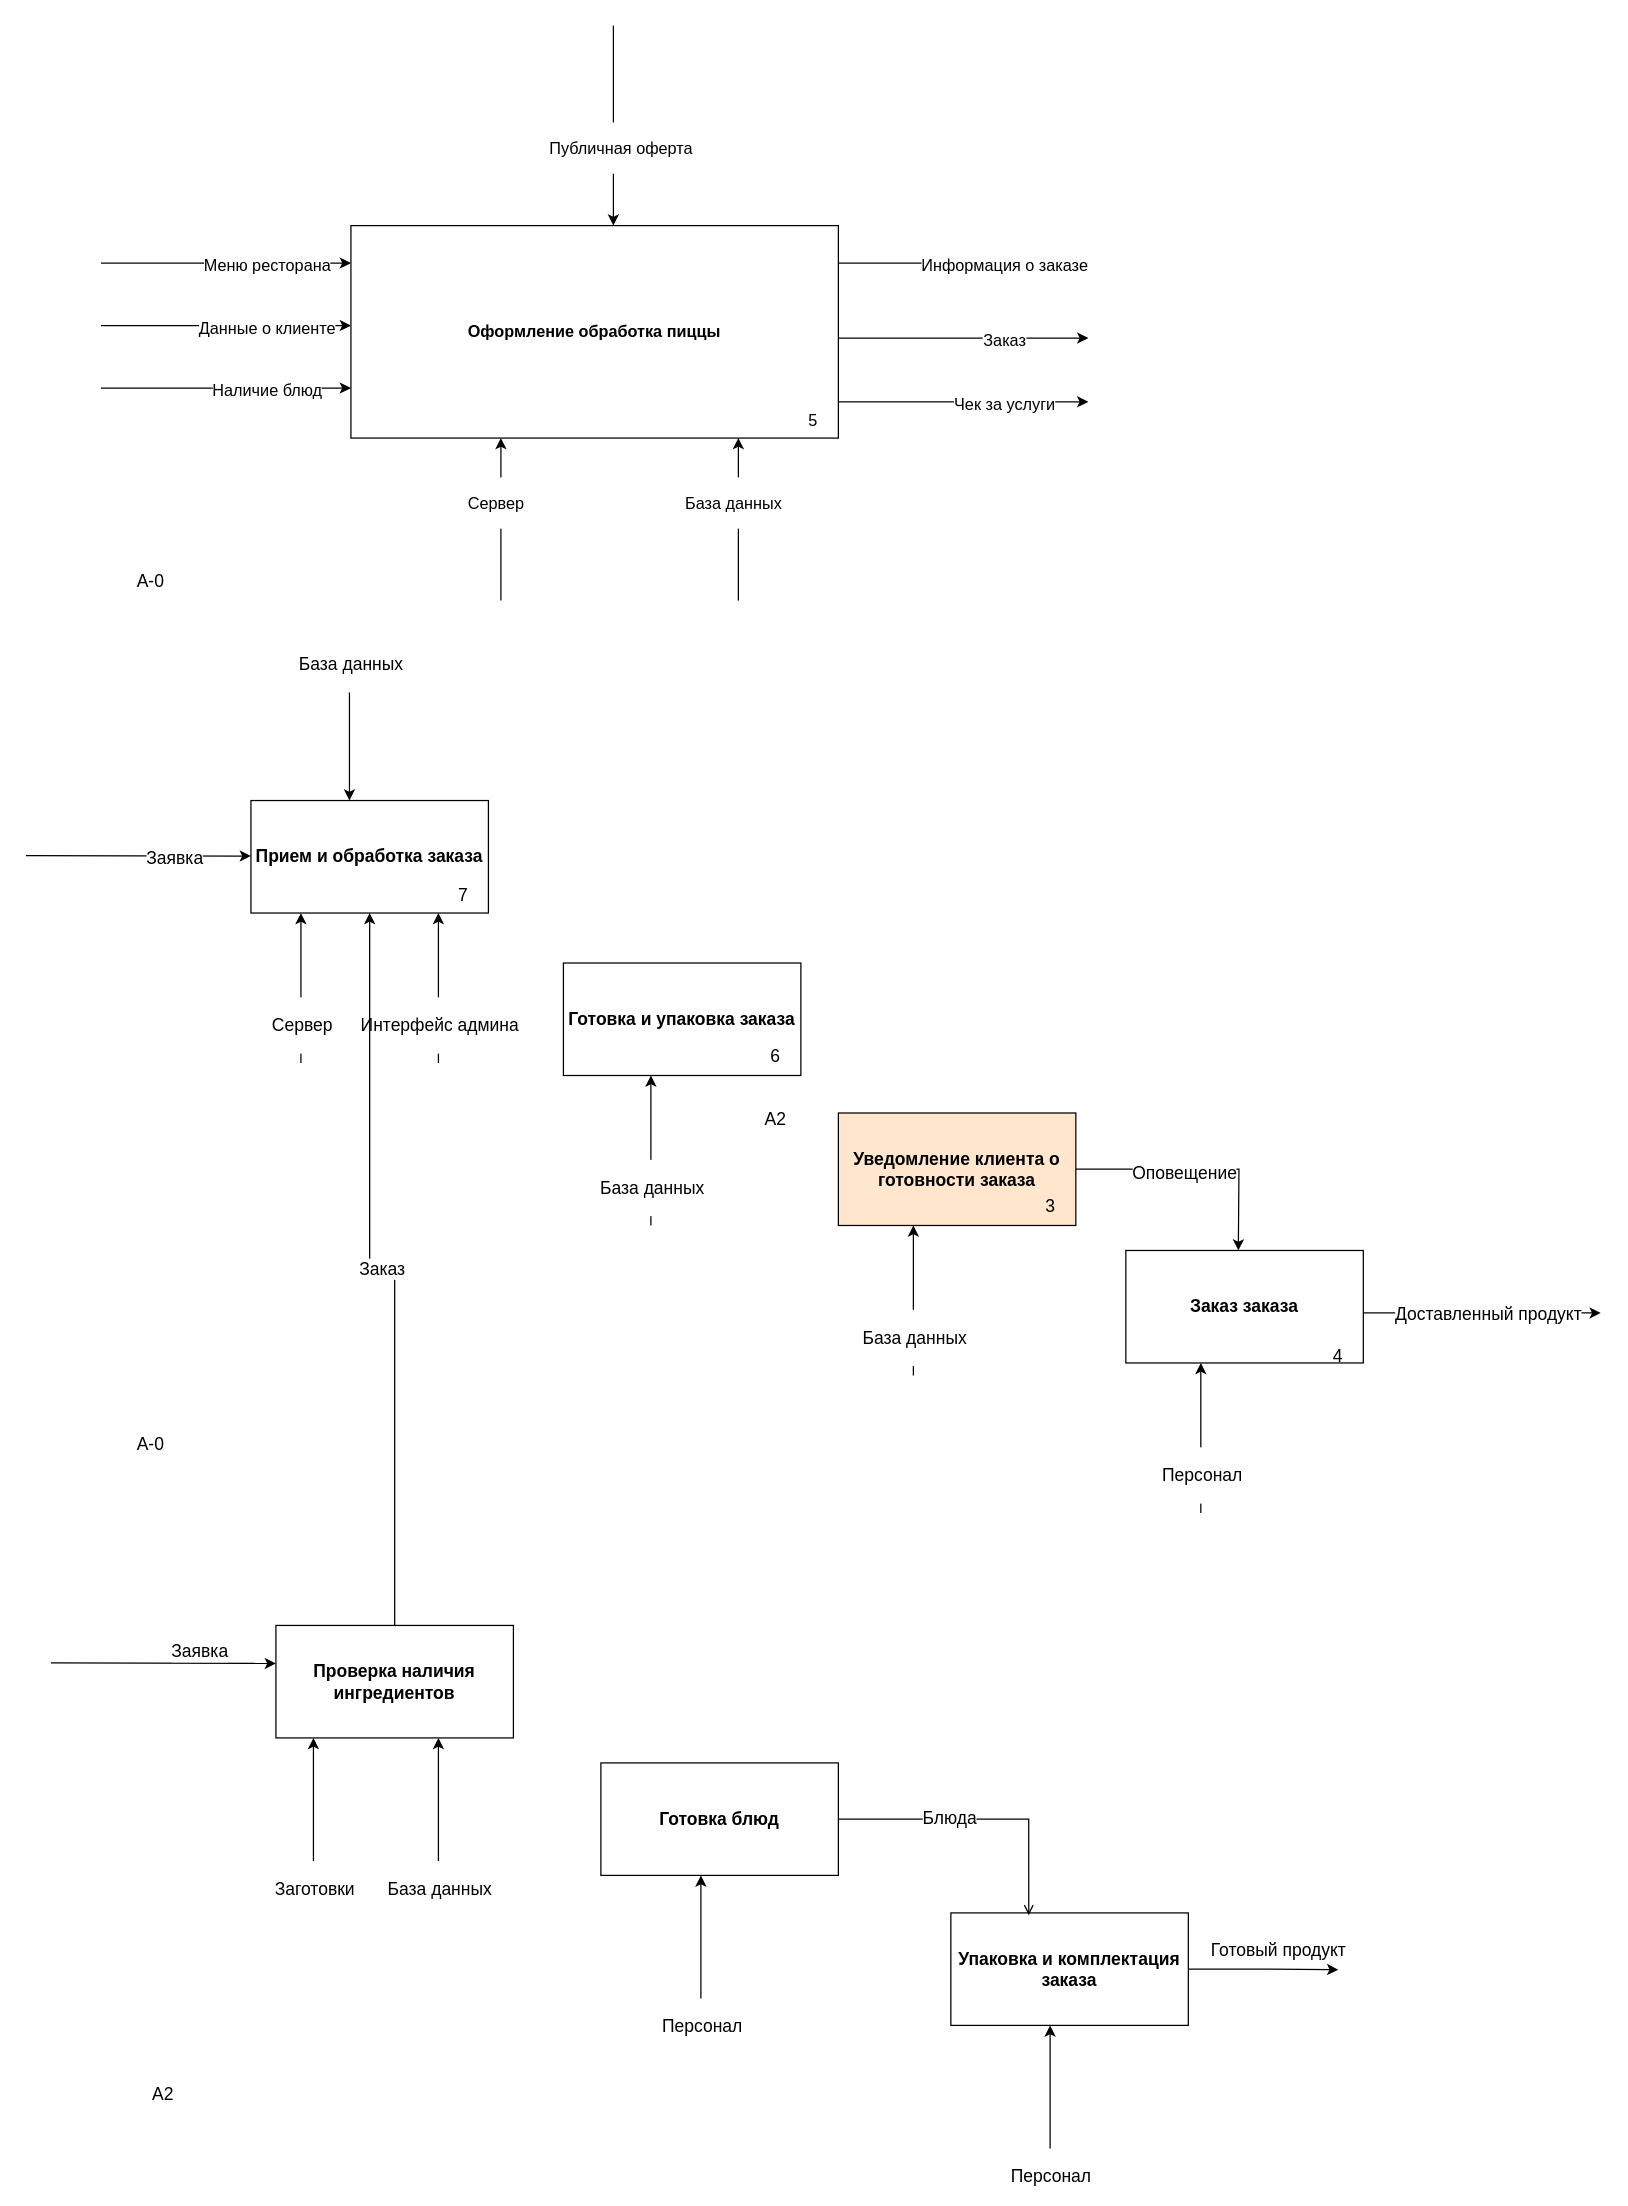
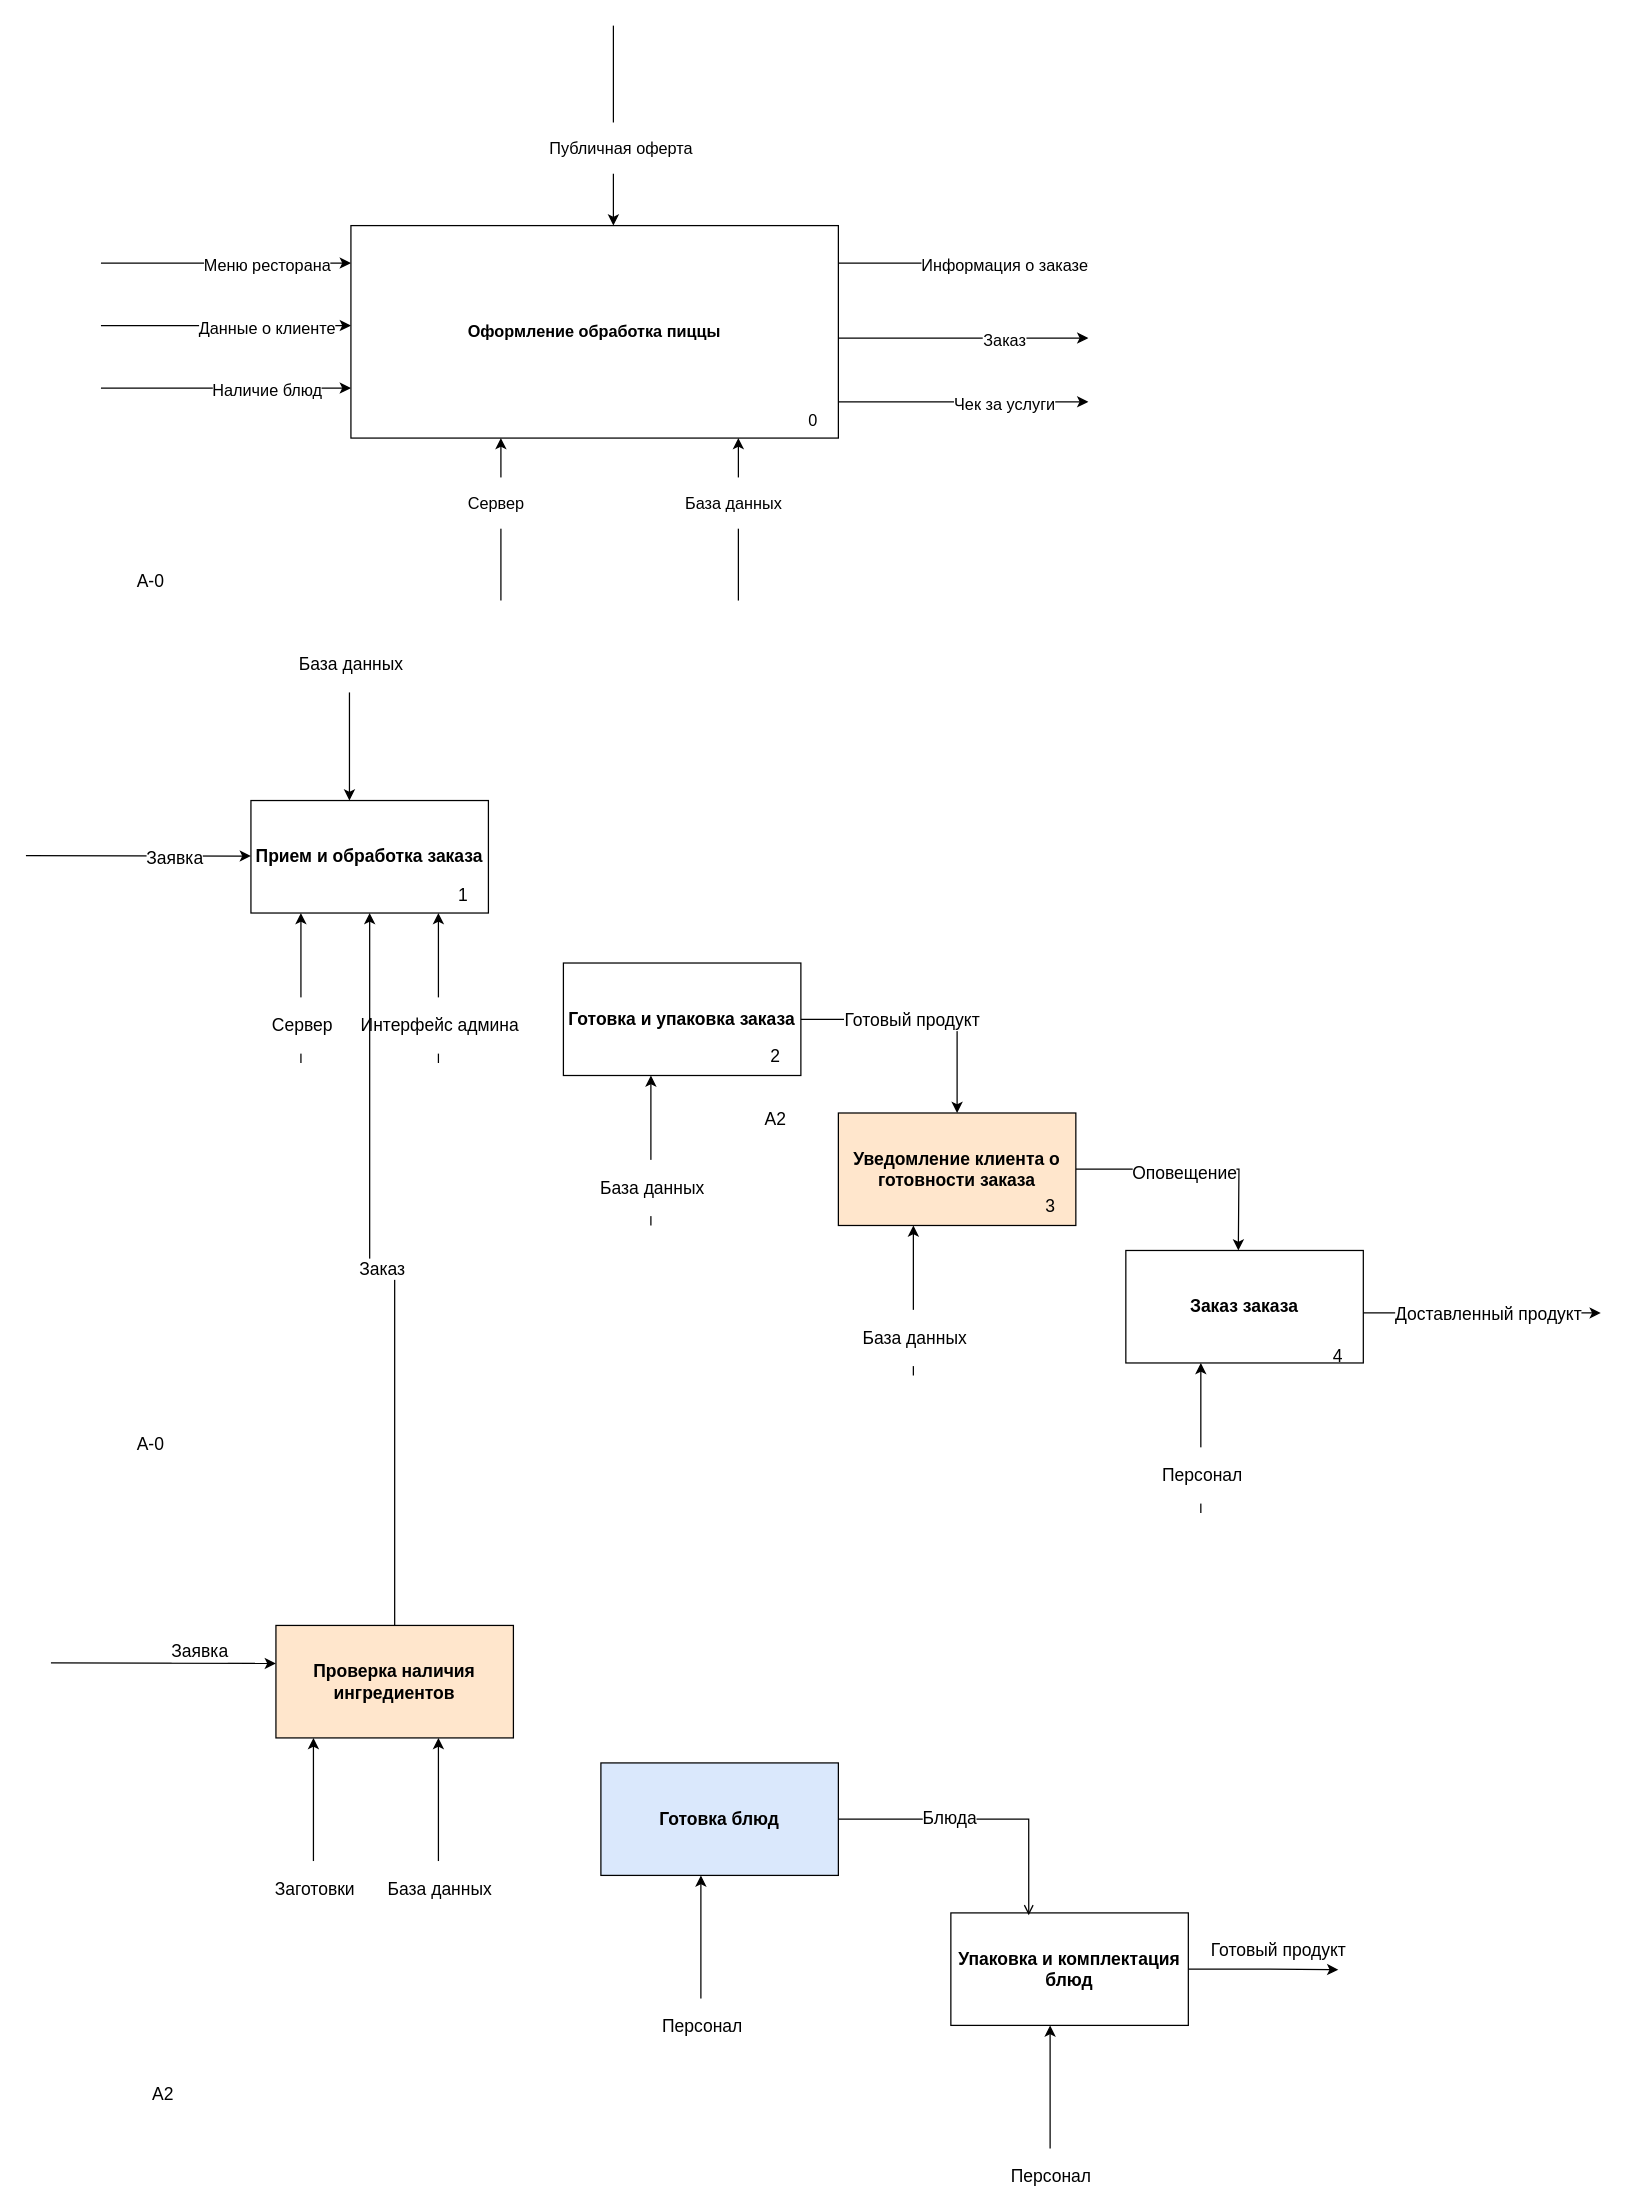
node "5": label "5" -> "0"
node "7": label "7" -> "1"
edge "Готовка и упаковка заказа" -> "Уведомление клиента о готовности заказа": added, label "Готовый продукт"
node "6": label "6" -> "2"
node "Проверка наличия ингредиентов": fillcolor #ffffff -> #ffe6cc
node "Готовка блюд": fillcolor #ffffff -> #dae8fc
node "Упаковка и комплектация заказа": label "Упаковка и комплектация заказа" -> "Упаковка и комплектация блюд"
